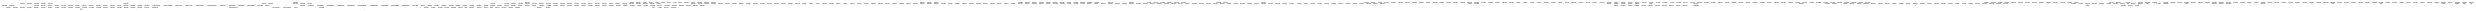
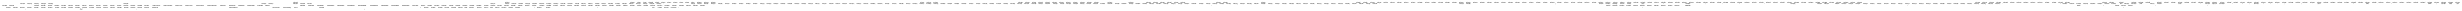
node "net.minecraft.src.ClsMyGtgyiyo": removed
node "net.minecraft.src.ClsRiGmekznk": removed
